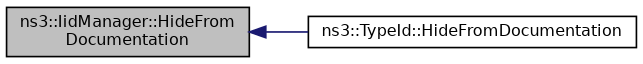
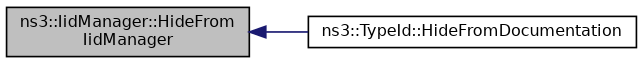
node "ns3::IidManager::HideFrom Documentation": label "ns3::IidManager::HideFrom Documentation" -> "ns3::IidManager::HideFrom IidManager"
